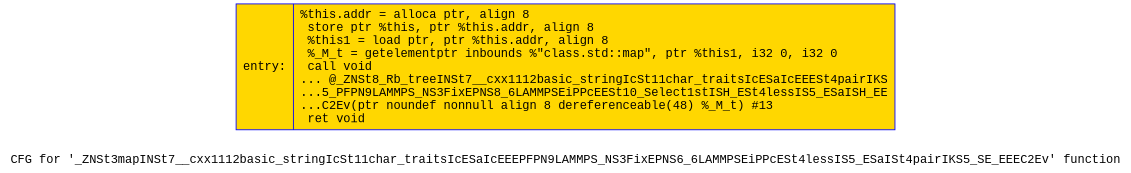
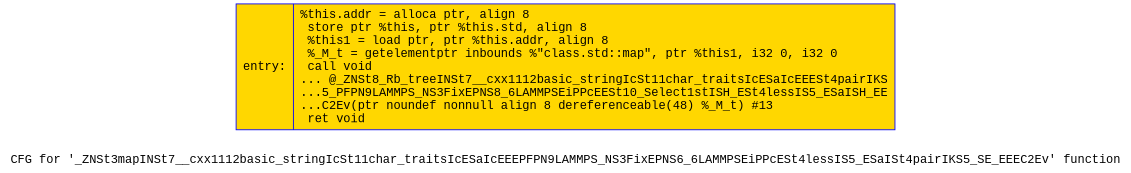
node "entry:": text "store ptr %this, ptr %this.addr, align 8" -> "store ptr %this, ptr %this.std, align 8"
